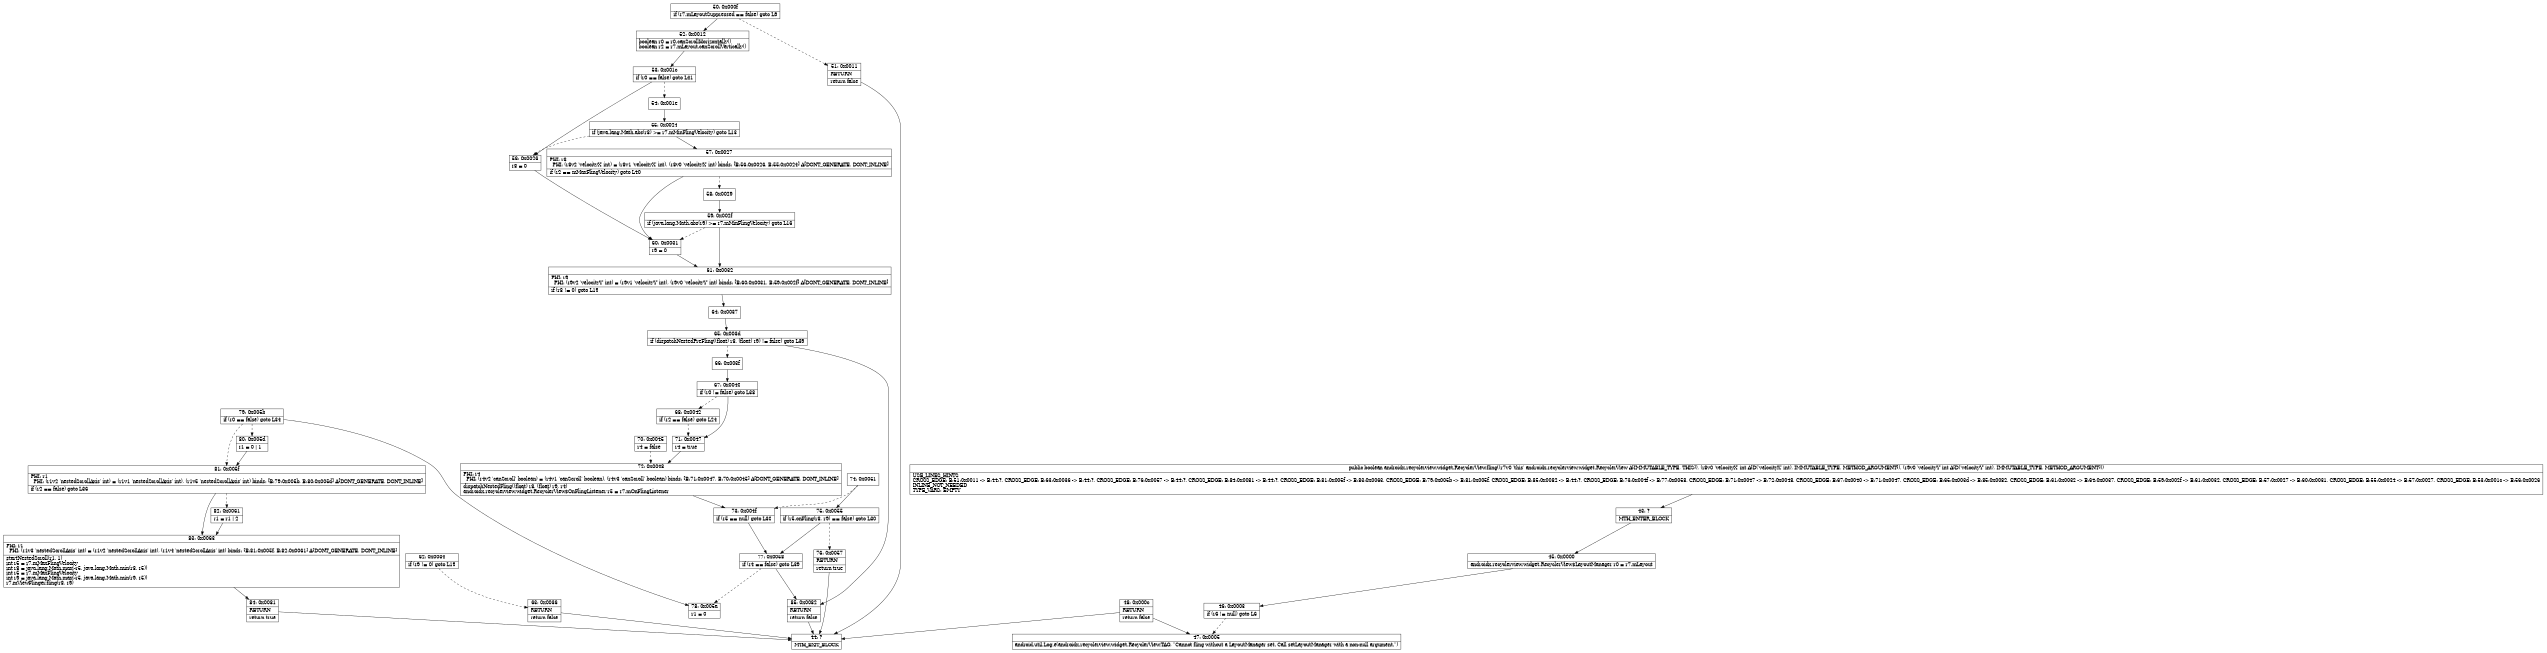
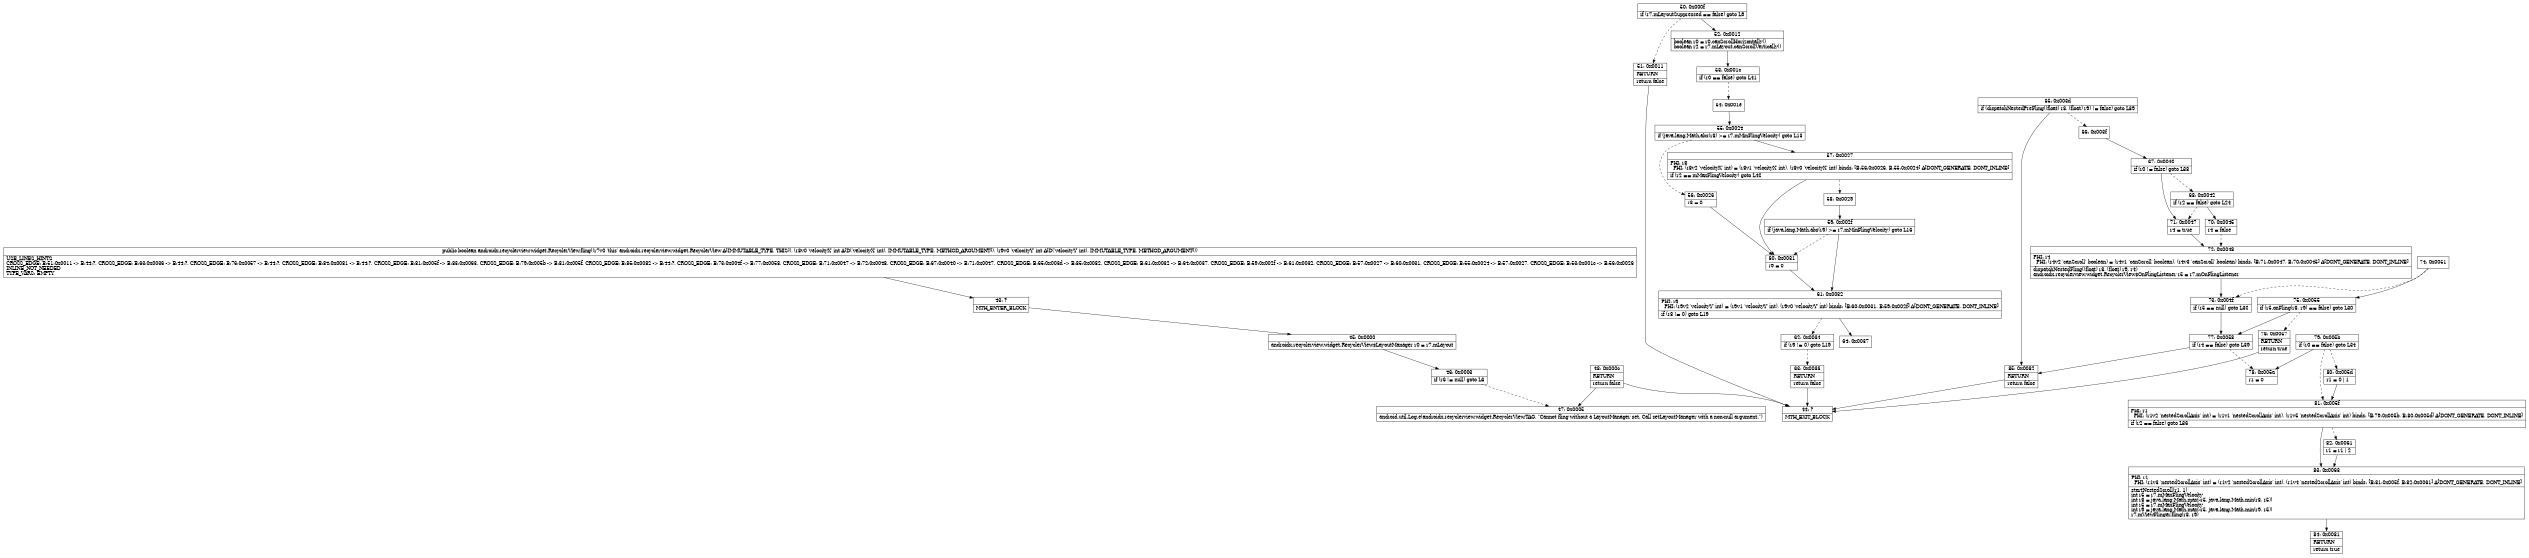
edge "53: 0x001c" -> "56: 0x0026": removed
edge "68: 0x0042" -> "70: 0x0045": added
edge "64: 0x0037" -> "65: 0x003d": removed
edge "61: 0x0032" -> "62: 0x0034": added
edge "84: 0x0081" -> "44: ?": removed
